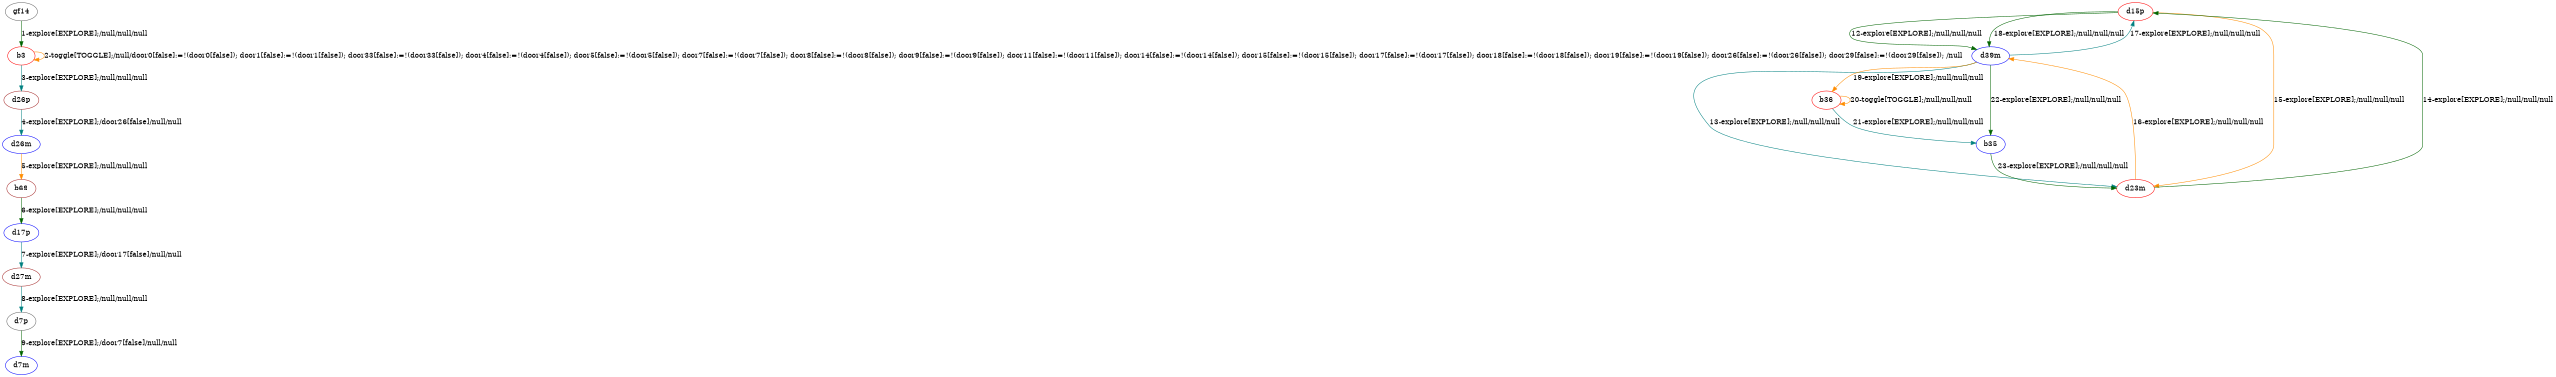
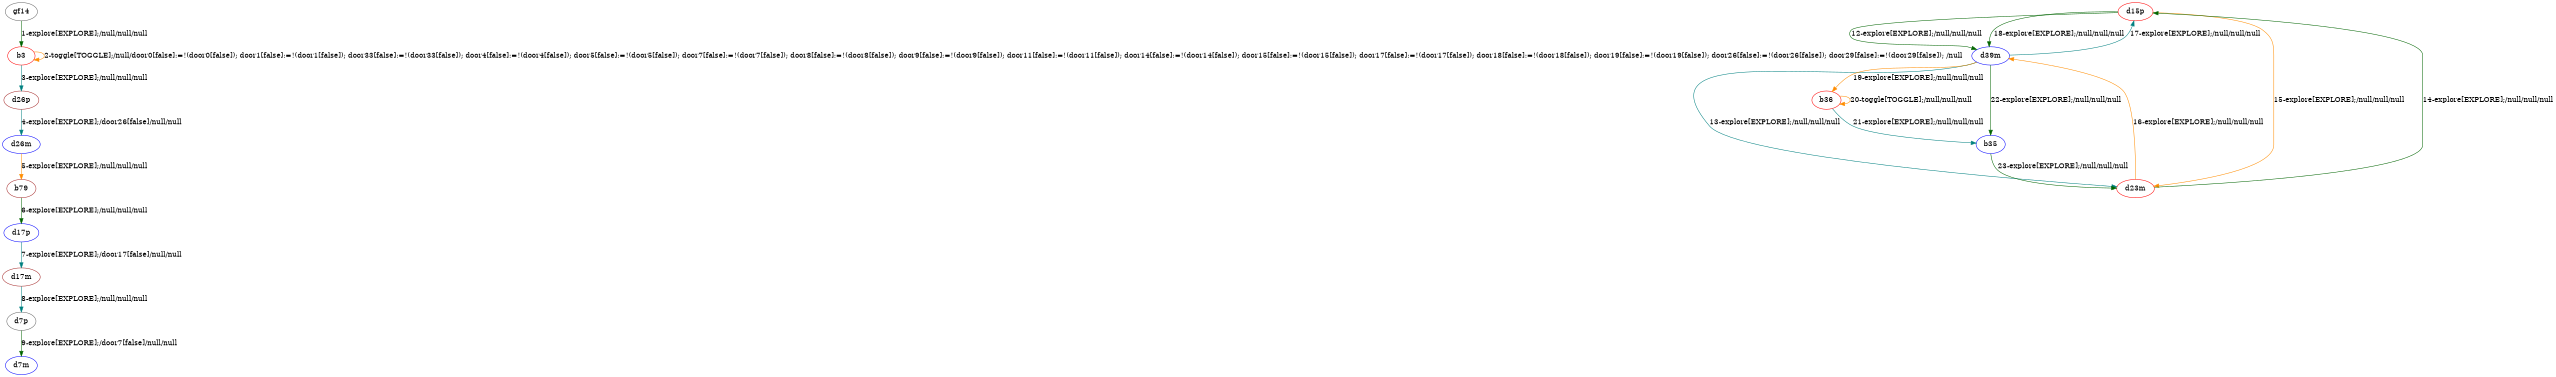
node "b69": label "b69" -> "b79"
node "d27m": label "d27m" -> "d17m"
